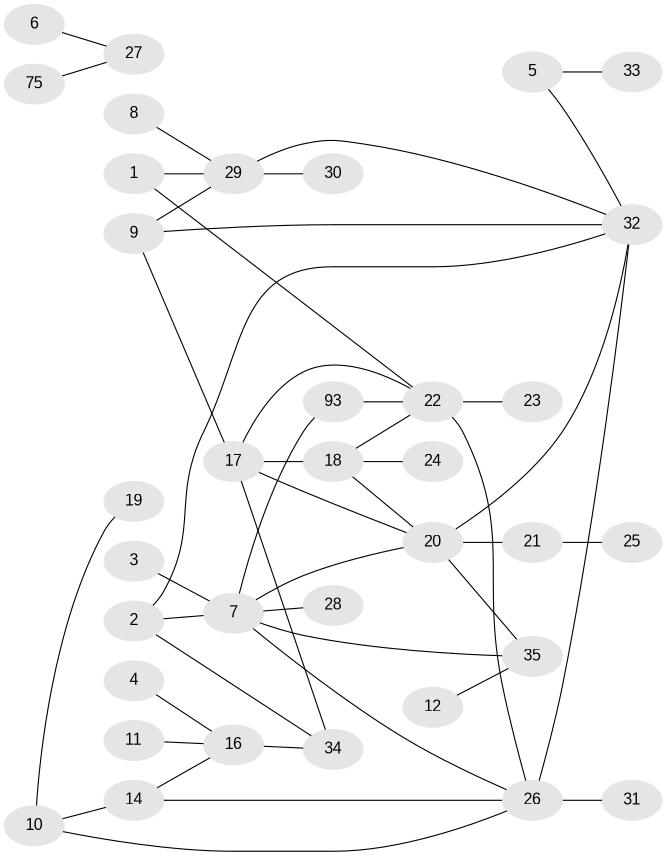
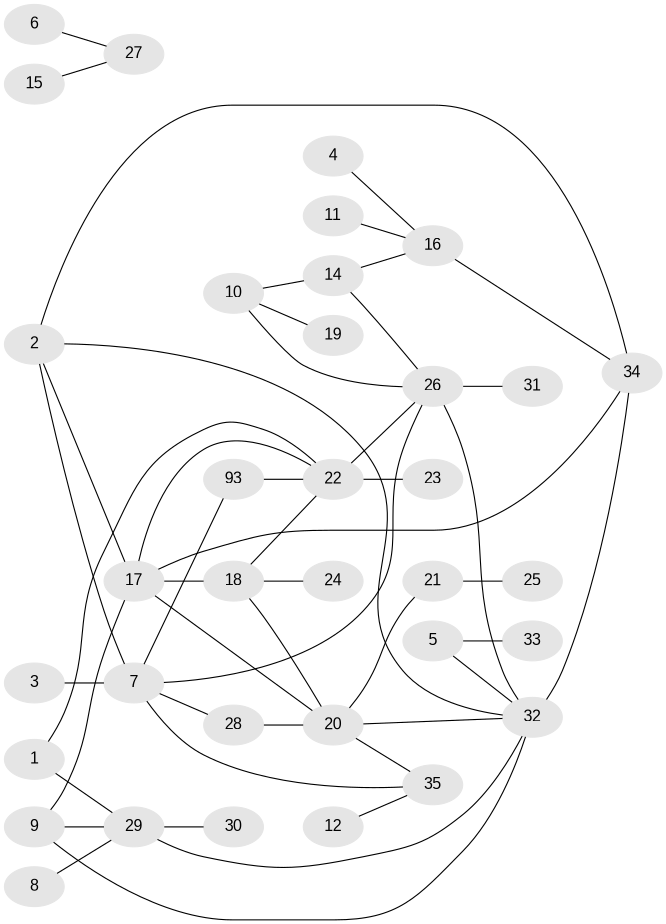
node "75": label "75" -> "15"
edge "2" -- "17": added
edge "34" -- "32": added
edge "20" -- "7": now "20" -- "28"
